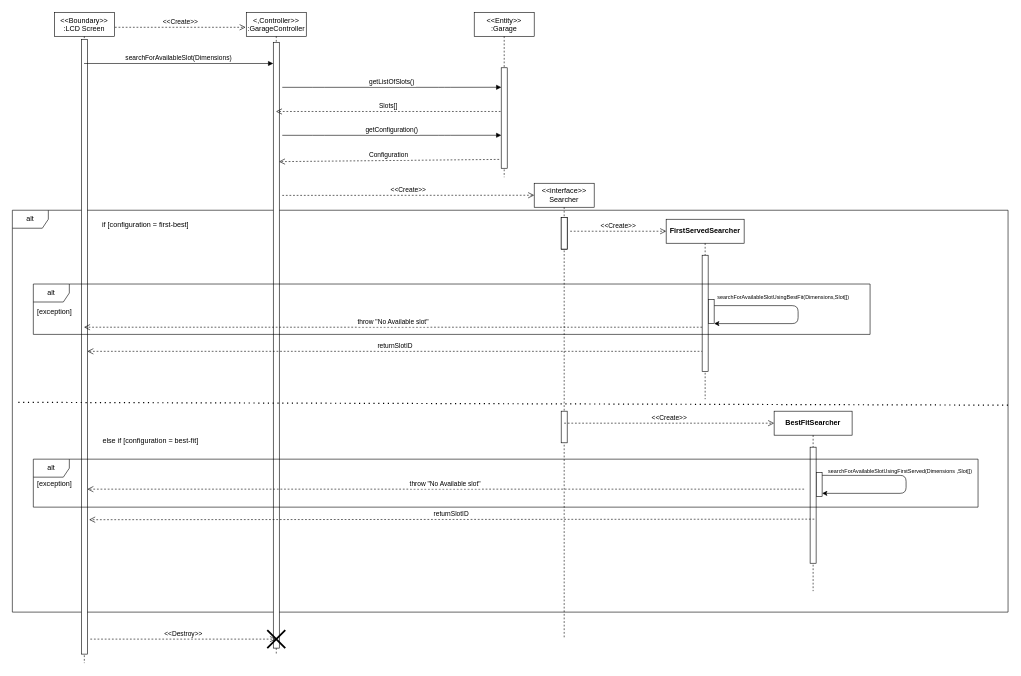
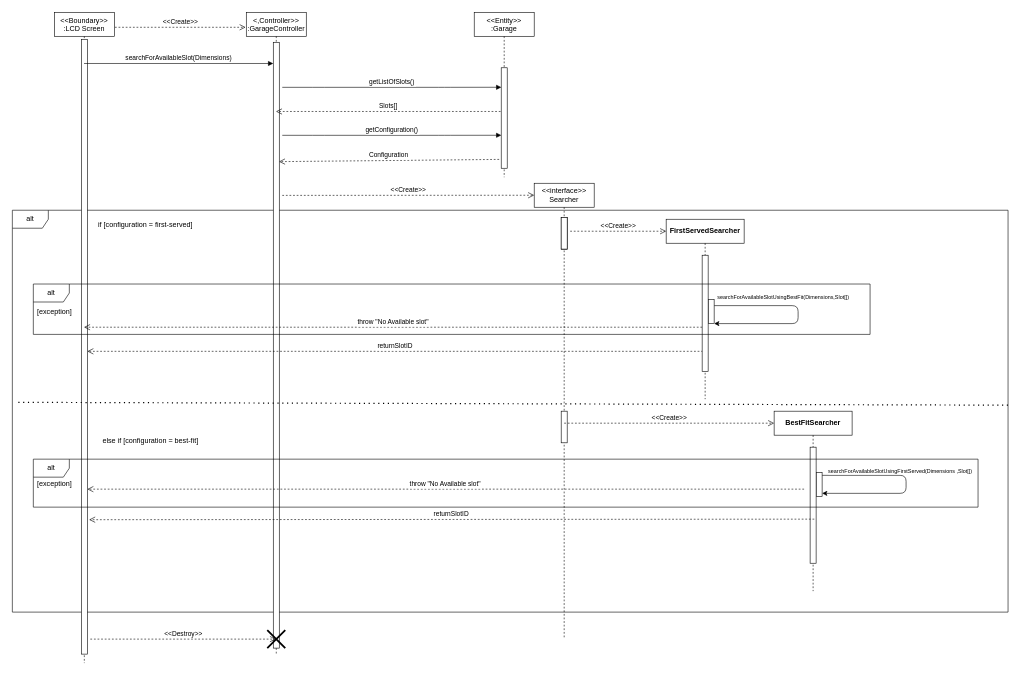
node "if [configuration = first-best]": label "if [configuration = first-best]" -> "if [configuration = first-served]"
